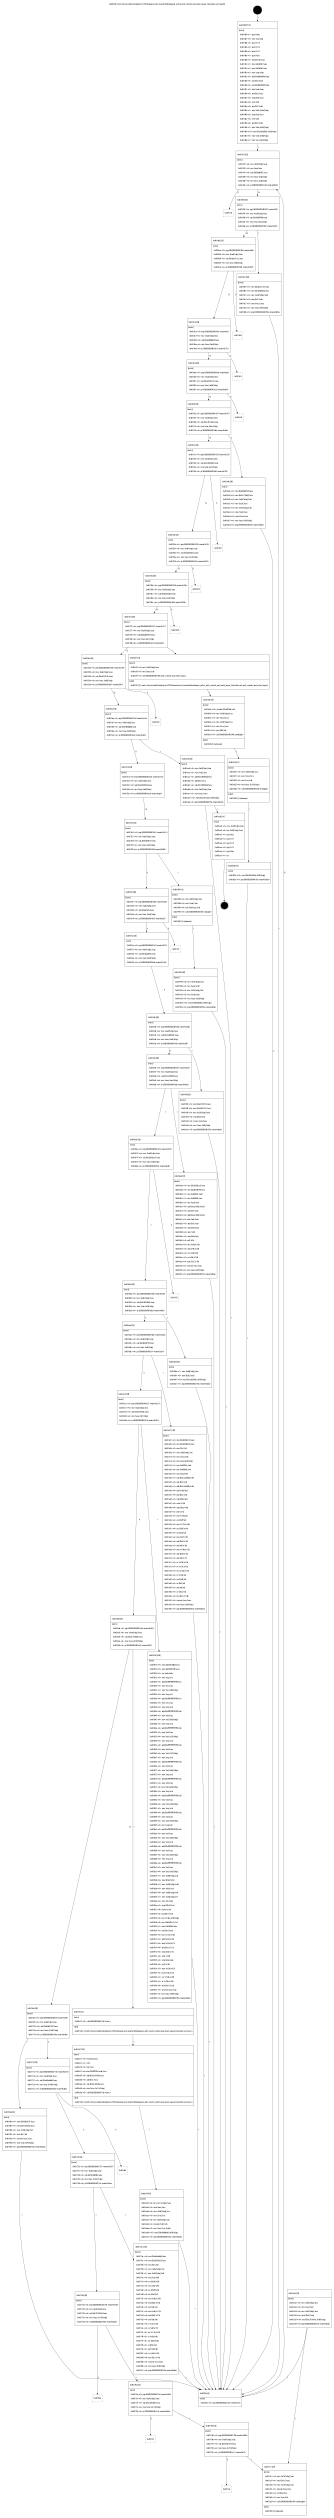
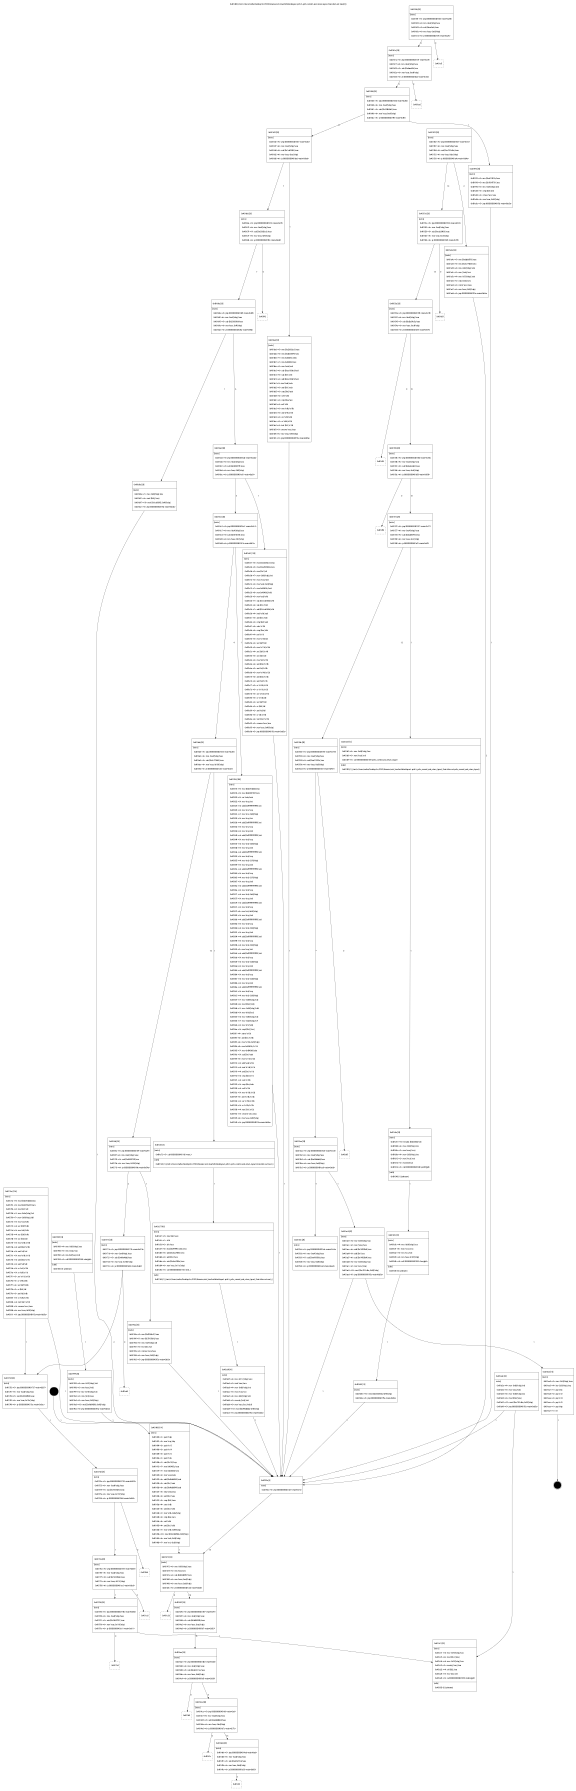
node "0x401ba0": added
node "0x4019b7 [30]": removed
edge "0x4014e6 [28]" -> "0x401502 [28]": removed, label "15"
node "0x4015e2 [28]": removed
edge "0x401732 [28]" -> "0x4017ac [106]": reversed
